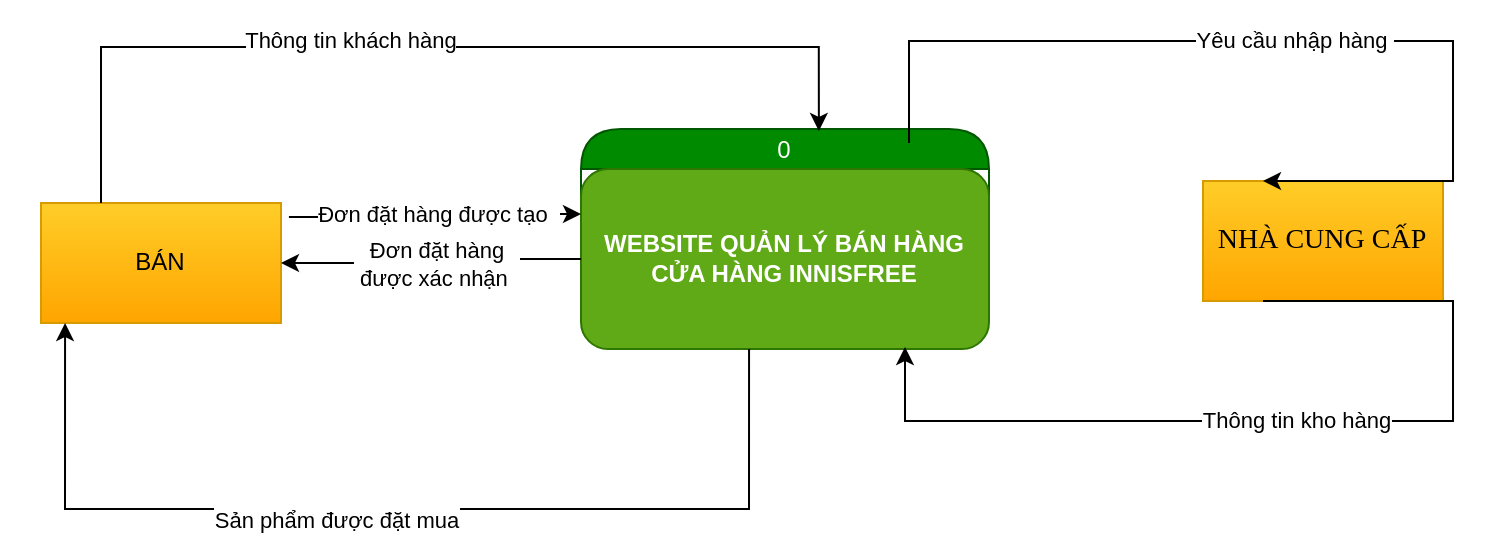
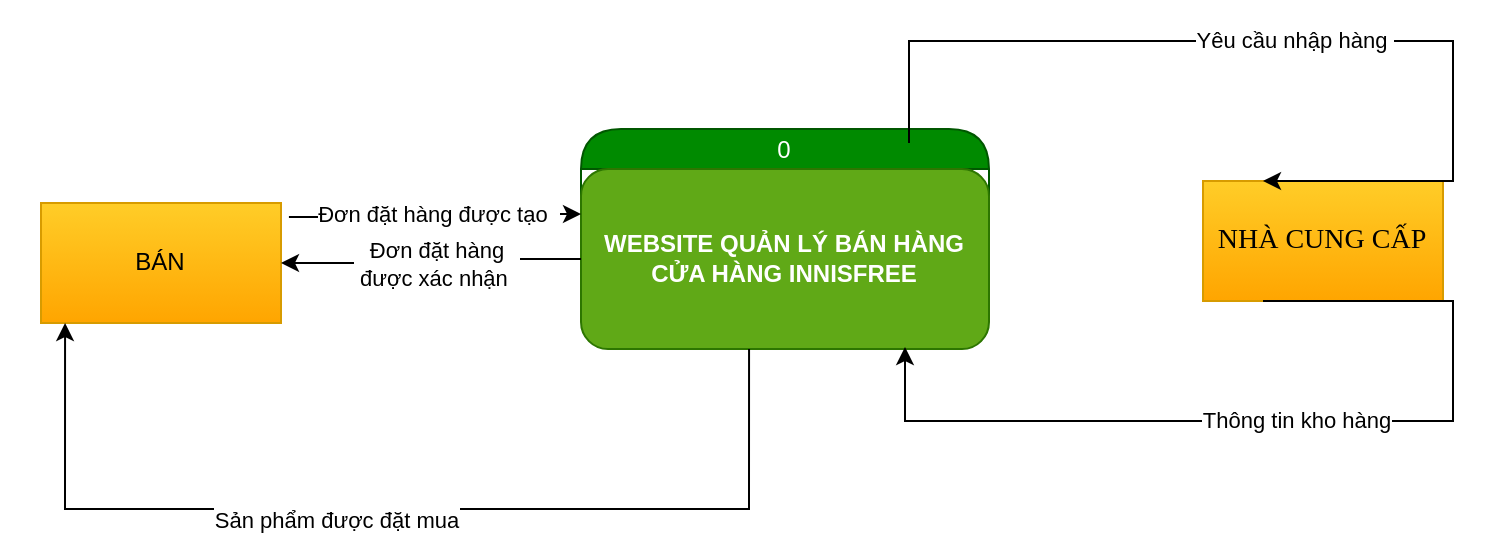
edge "BÁN" -> "0": removed, label "Thông tin khách hàng"
